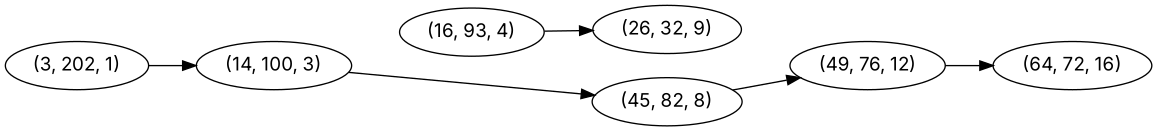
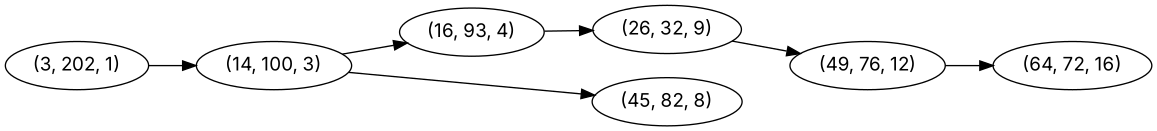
edge "(14, 100, 3)" -> "(16, 93, 4)": added
edge "(45, 82, 8)" -> "(49, 76, 12)": now "(26, 32, 9)" -> "(49, 76, 12)"
